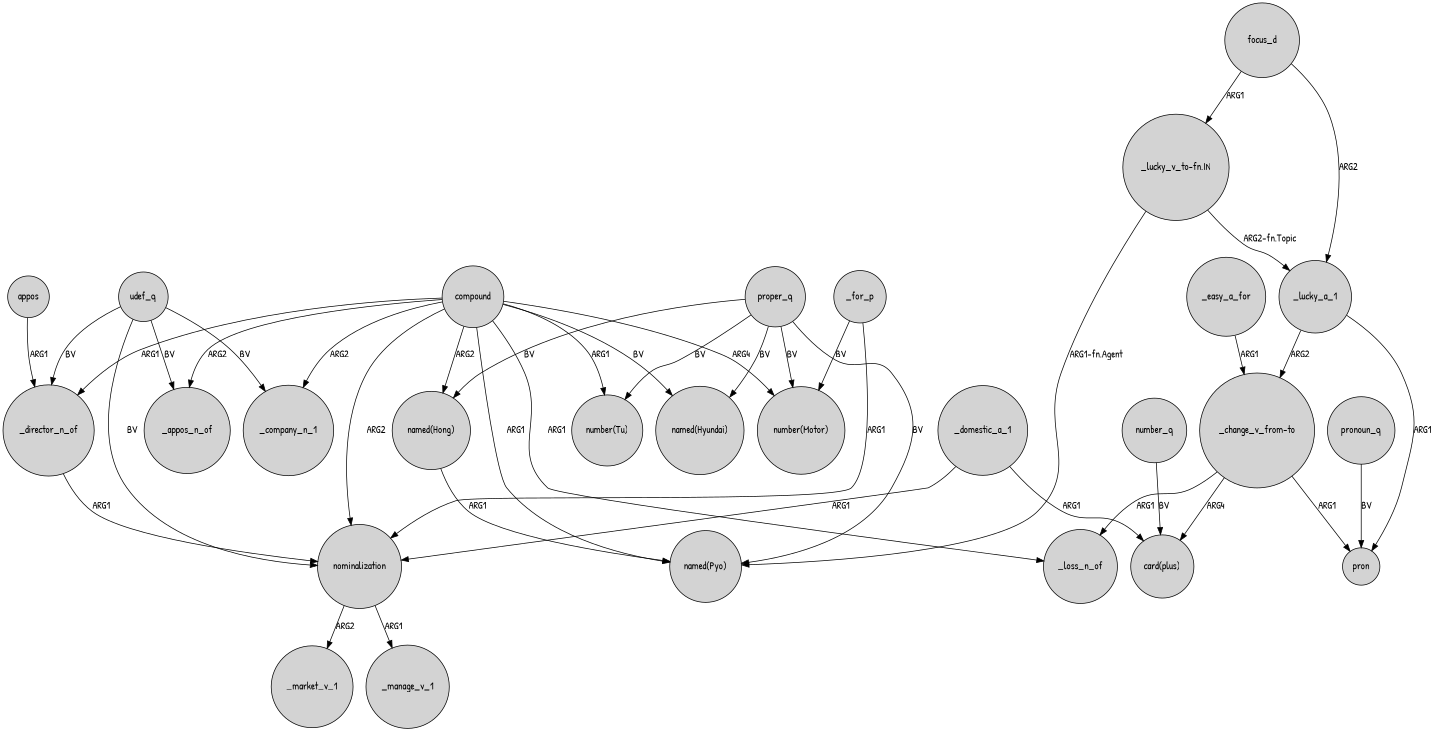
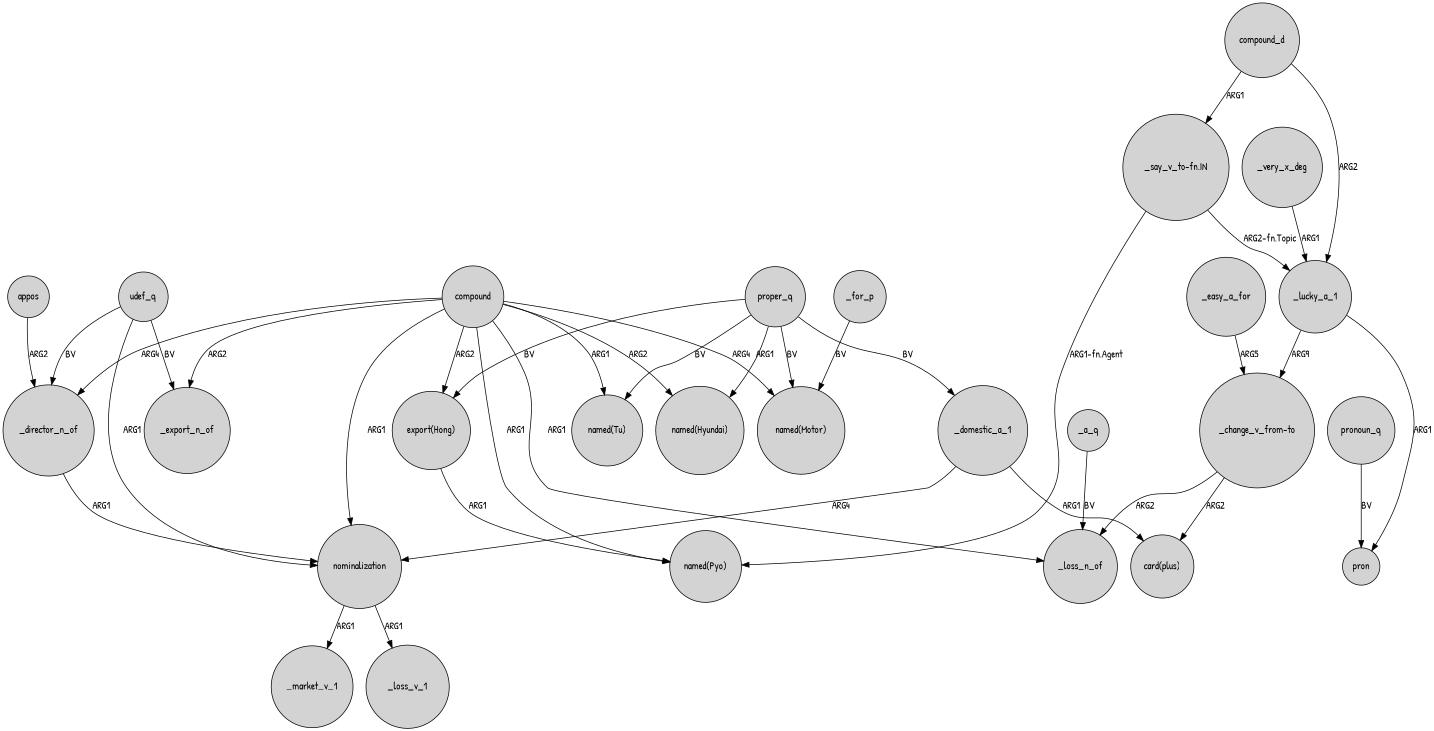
node "focus_d": label "focus_d" -> "compound_d"
node "_lucky_v_to-fn.IN": label "_lucky_v_to-fn.IN" -> "_say_v_to-fn.IN"
node "_very_x_deg": added
edge "appos" -> "_director_n_of": label "ARG1" -> "ARG2"
edge "compound" -> "_director_n_of": label "ARG1" -> "ARG4"
edge "compound" -> "named(Hyundai)": label "BV" -> "ARG2"
edge "proper_q" -> "named(Hyundai)": label "BV" -> "ARG1"
edge "_easy_a_for" -> "_change_v_from-to": label "ARG1" -> "ARG5"
edge "_lucky_a_1" -> "_change_v_from-to": label "ARG2" -> "ARG9"
edge "udef_q" -> "nominalization": label "BV" -> "ARG1"
node "_appos_n_of": label "_appos_n_of" -> "_export_n_of"
node "_company_n_1": removed
edge "compound" -> "nominalization": label "ARG2" -> "ARG1"
node "named(Hong)": label "named(Hong)" -> "export(Hong)"
node "number(Tu)": label "number(Tu)" -> "named(Tu)"
node "number(Motor)": label "number(Motor)" -> "named(Motor)"
node "_a_q": added
node "number_q": removed
edge "proper_q" -> "named(Pyo)": now "proper_q" -> "_domestic_a_1"
edge "_for_p" -> "nominalization": removed, label "ARG1"
edge "_domestic_a_1" -> "nominalization": label "ARG1" -> "ARG4"
edge "_change_v_from-to" -> "_loss_n_of": label "ARG1" -> "ARG2"
edge "_change_v_from-to" -> "card(plus)": label "ARG4" -> "ARG2"
edge "_change_v_from-to" -> "pron": removed, label "ARG1"
edge "nominalization" -> "_market_v_1": label "ARG2" -> "ARG1"
node "_manage_v_1": label "_manage_v_1" -> "_loss_v_1"
